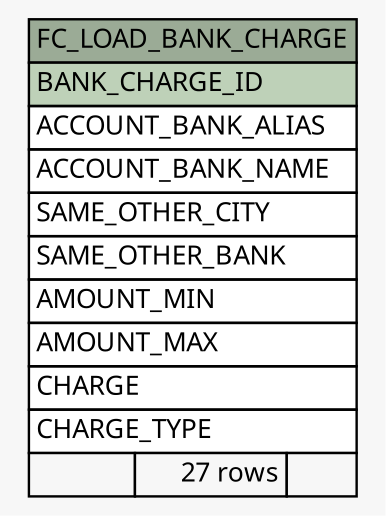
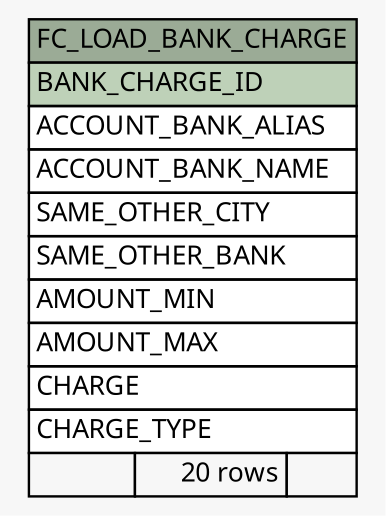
node "FC_LOAD_BANK_CHARGE": text "27 rows" -> "20 rows"
